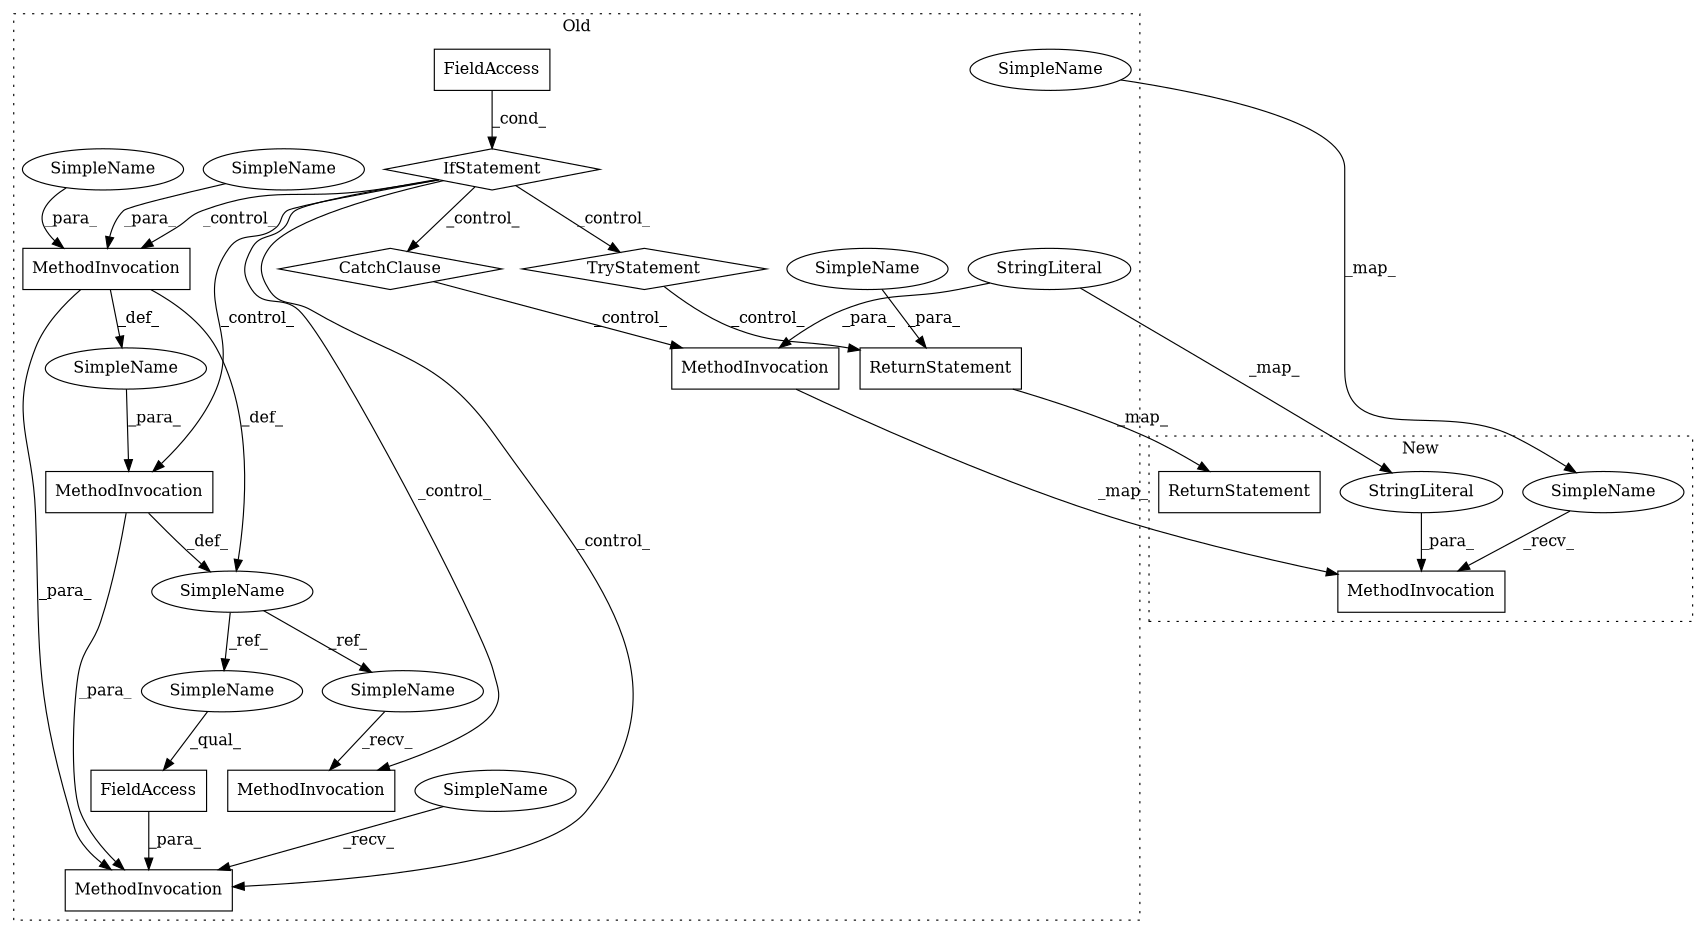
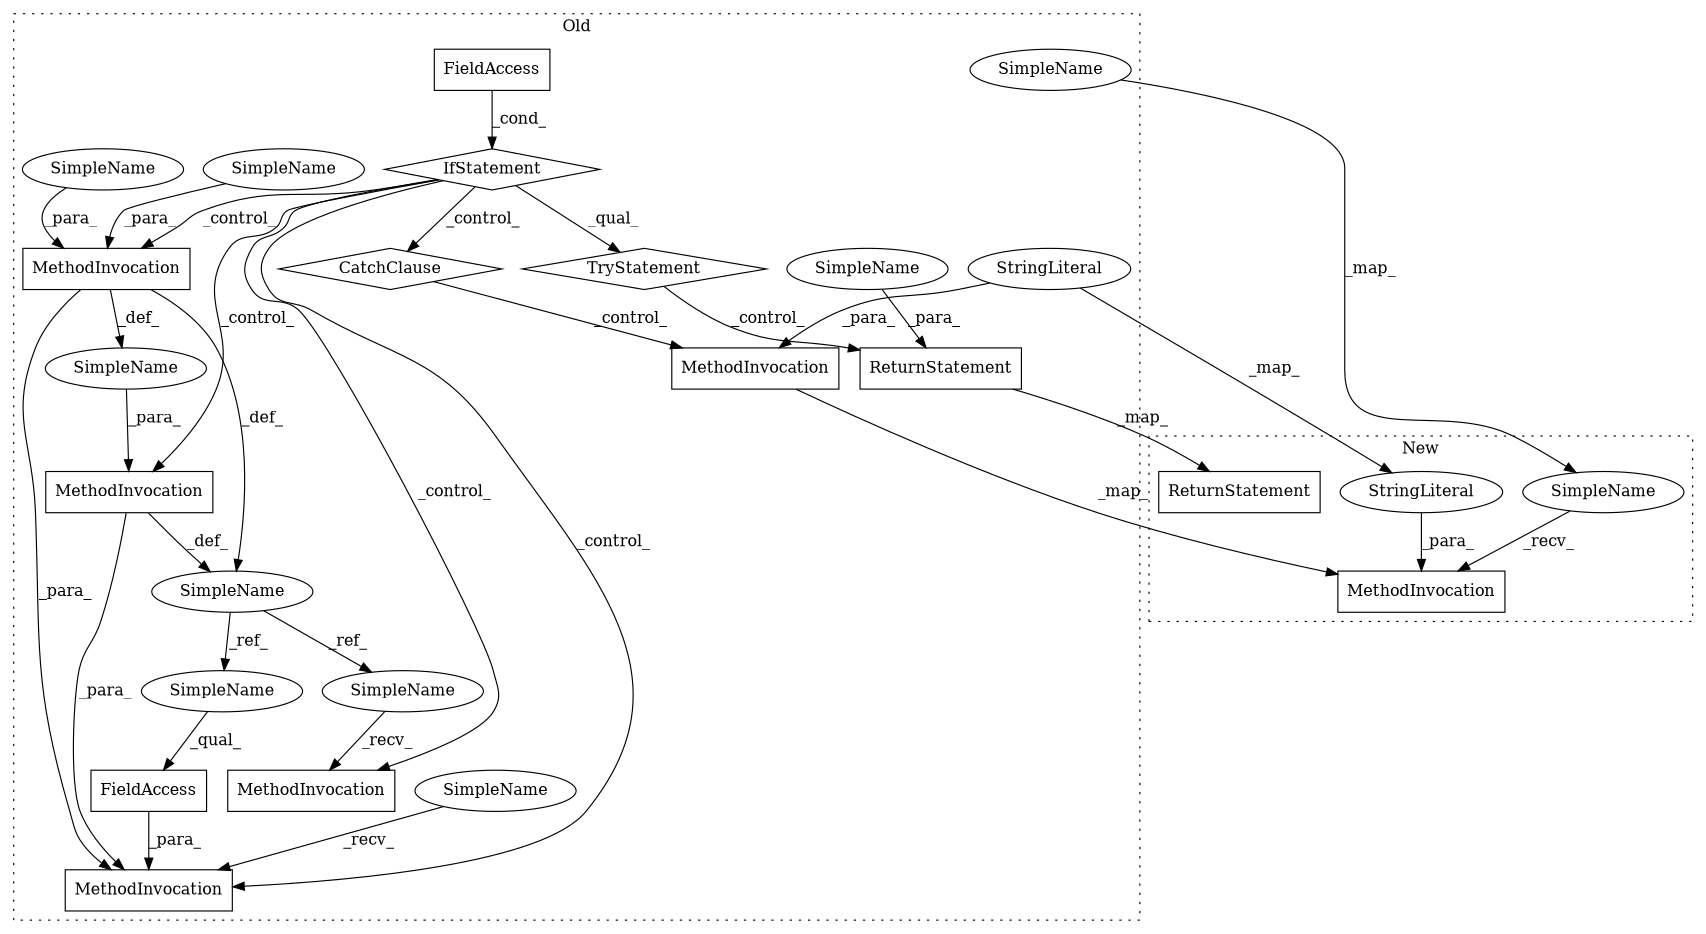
edge "IfStatement" -> "TryStatement": label "_control_" -> "_qual_"
